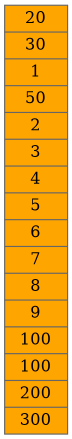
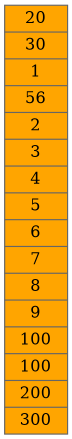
node "20": text "50" -> "56"
